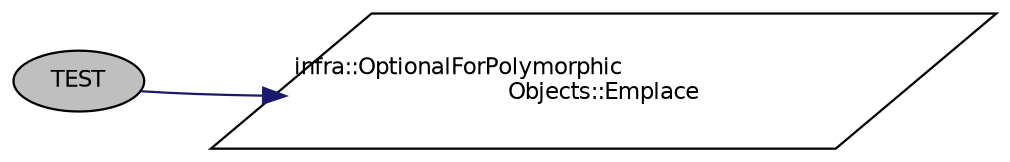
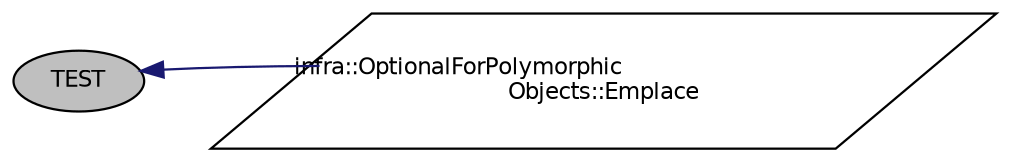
edge "TEST" -> "infra::OptionalForPolymorphic Objects::Emplace": reversed
